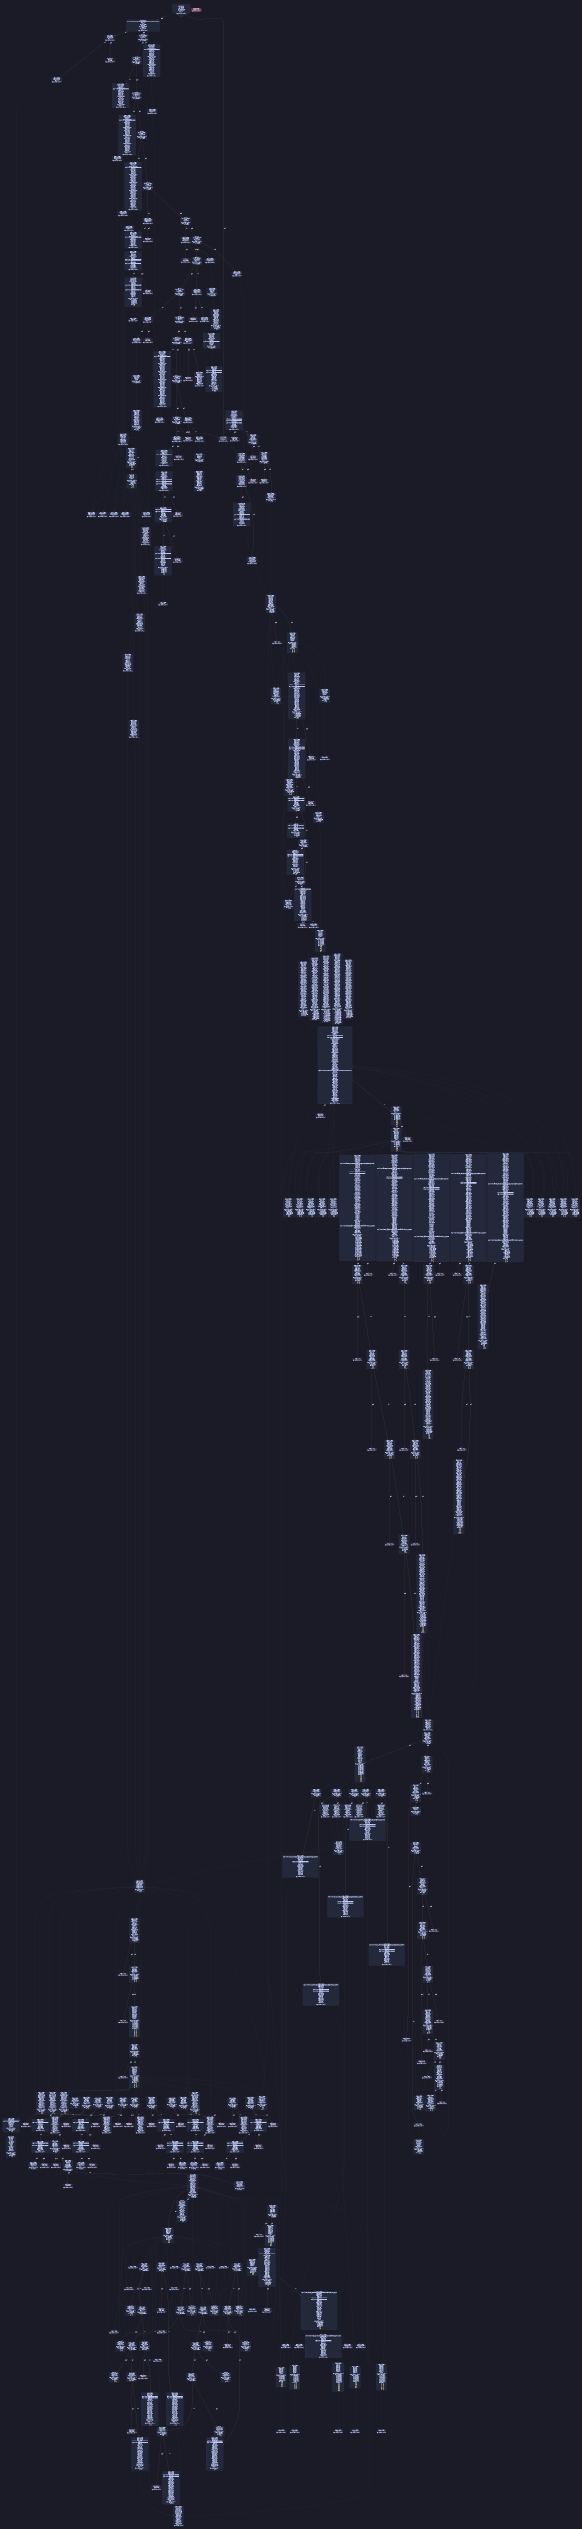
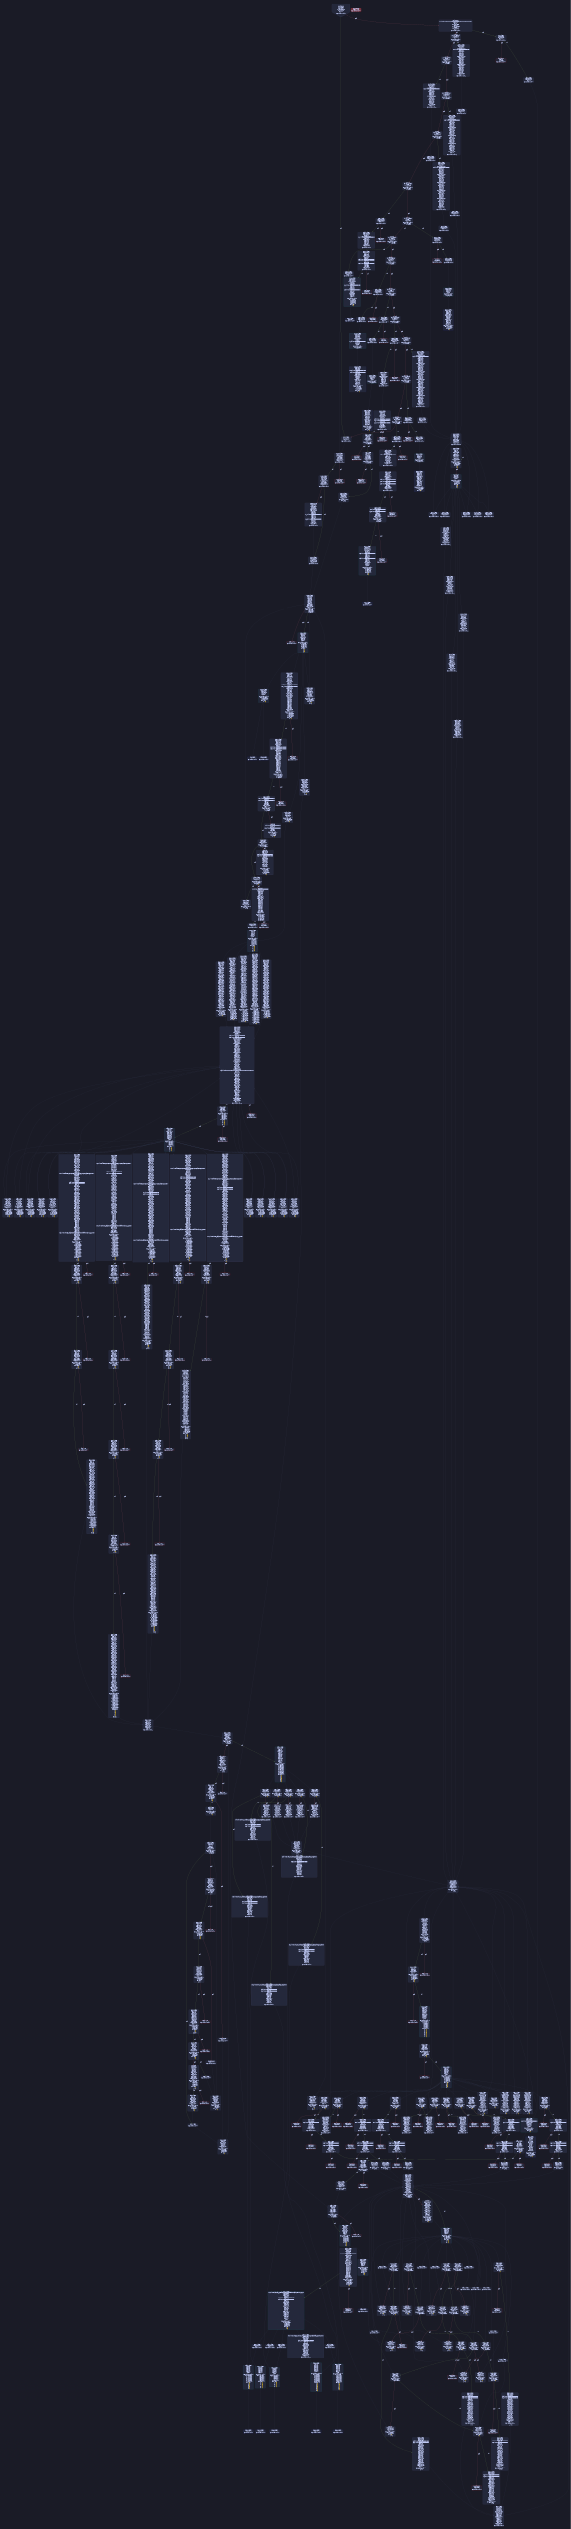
node "[d8] JUMPDEST [d9] STOP Stack size req: 0, sizeΔ: 0": added
node "[0ae0] INVALID Stack size req: 0, sizeΔ: 0": added
node "[12a4] INVALID Stack size req: 0, sizeΔ: 0": added
